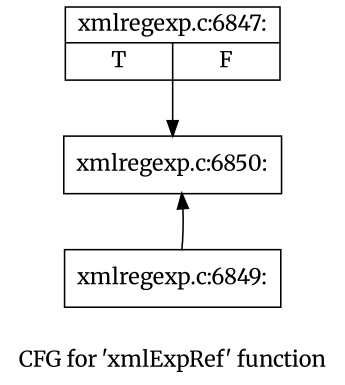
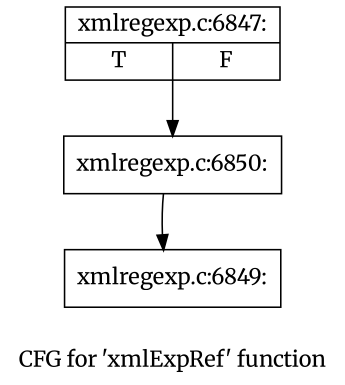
edge "xmlregexp.c:6849:" -> "xmlregexp.c:6850:": reversed
